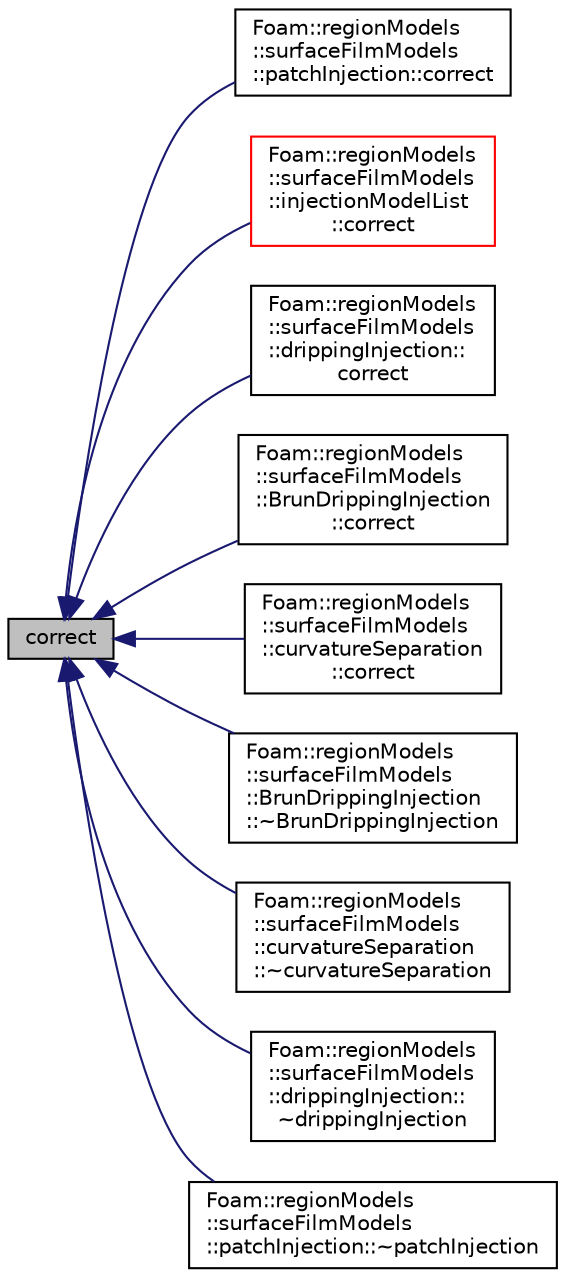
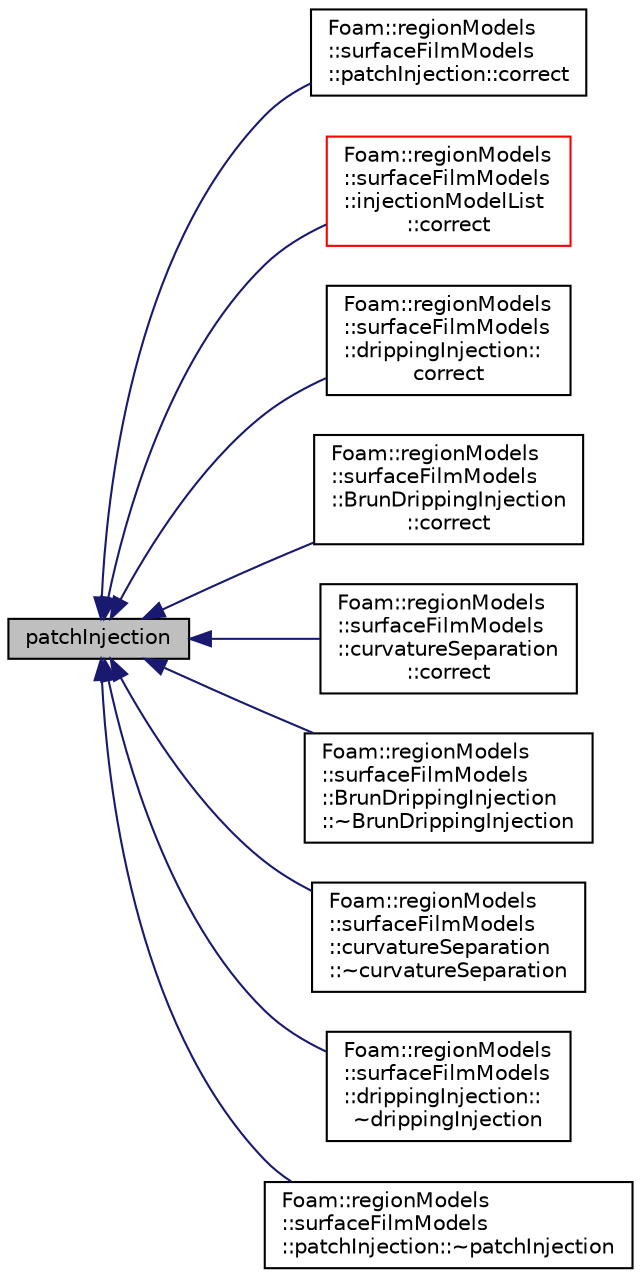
node "correct": label "correct" -> "patchInjection"
